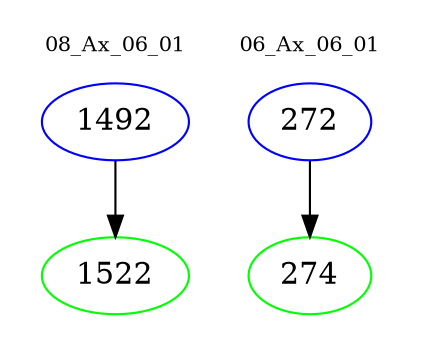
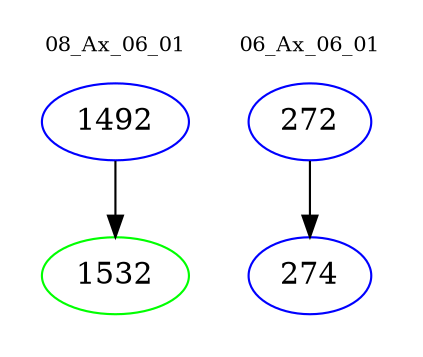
node "1522": label "1522" -> "1532"
node "274": color green -> blue
